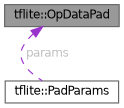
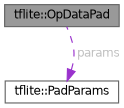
edge "tflite::PadParams" -> "tflite::OpDataPad": reversed
